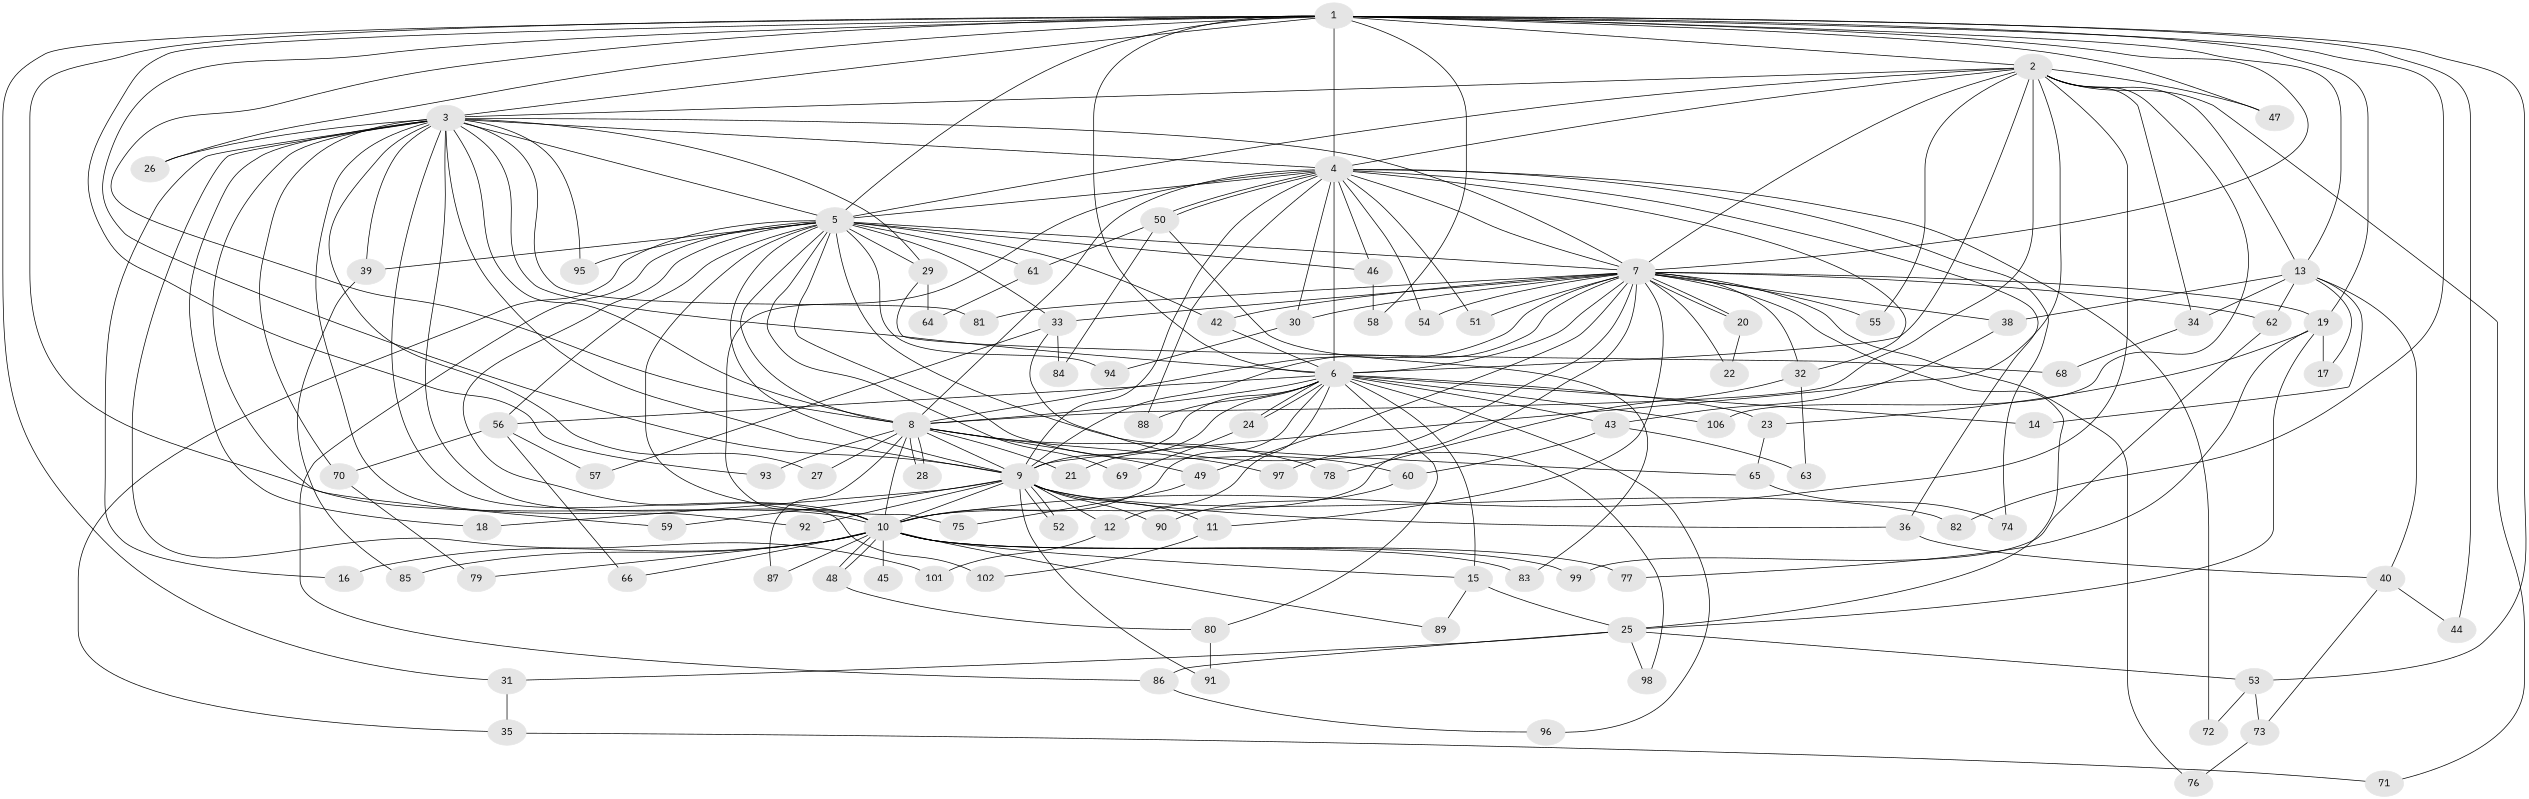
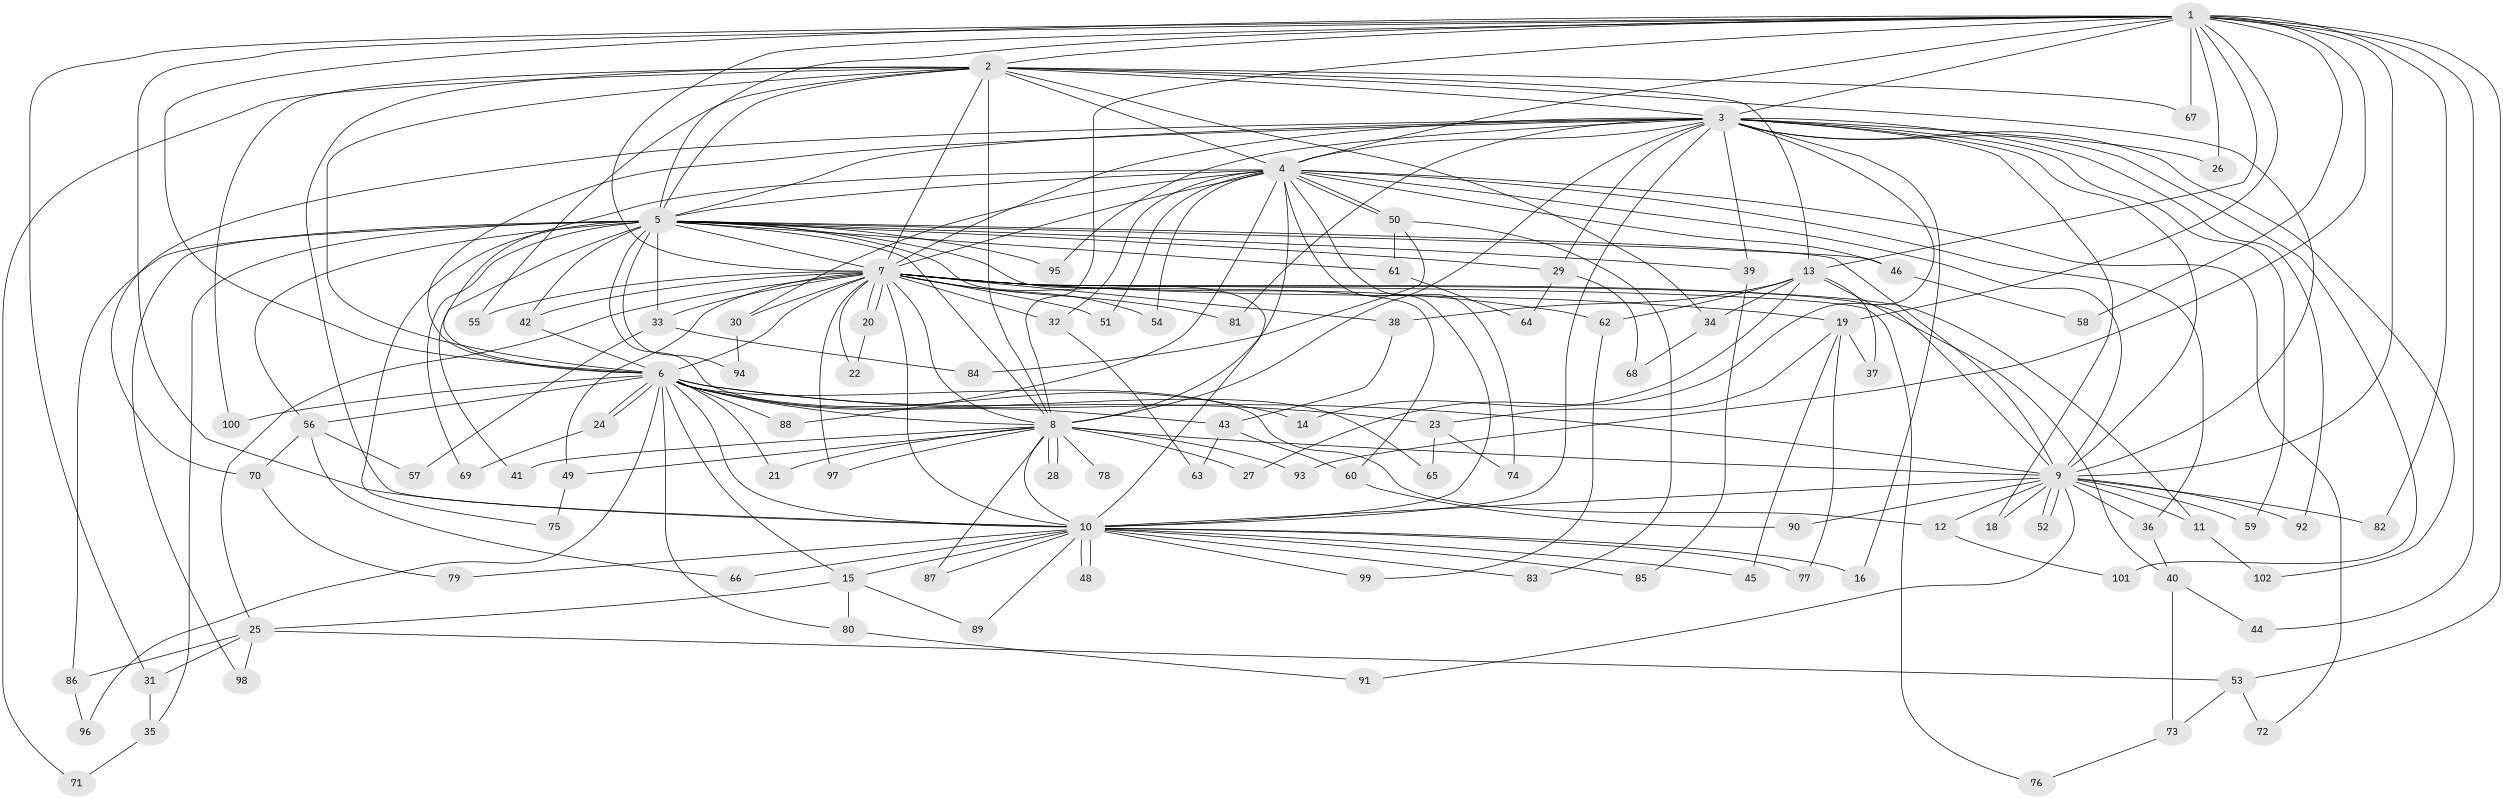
node "47": label "47" -> "67"
node "17": label "17" -> "37"
edge "32" -- "78": removed
node "106": label "106" -> "100"
edge "33" -- "98": now "5" -- "98"
node "41": added
edge "65" -- "74": now "23" -- "74"
edge "19" -- "25": now "19" -- "45"
edge "48" -- "80": now "15" -- "80"
